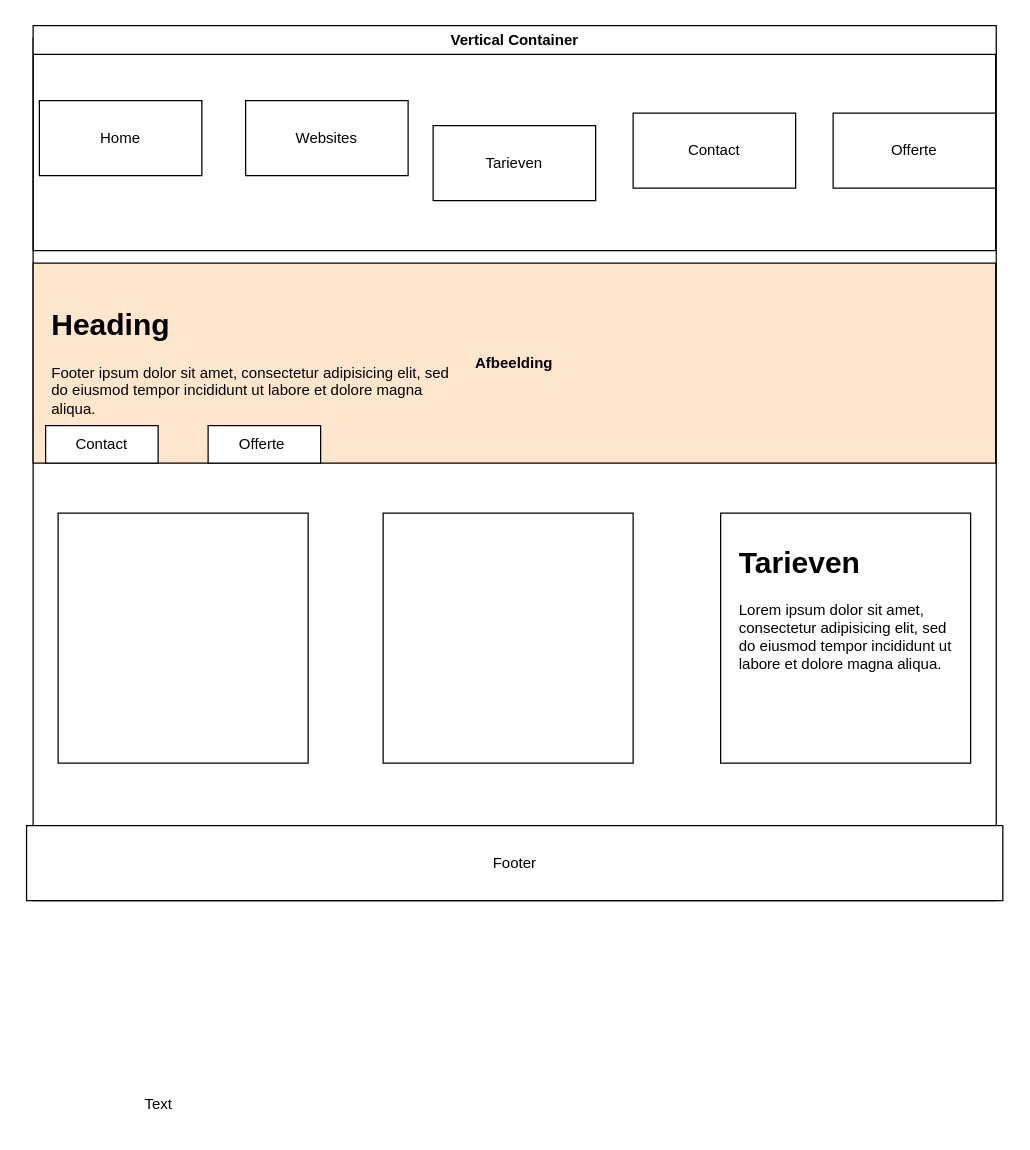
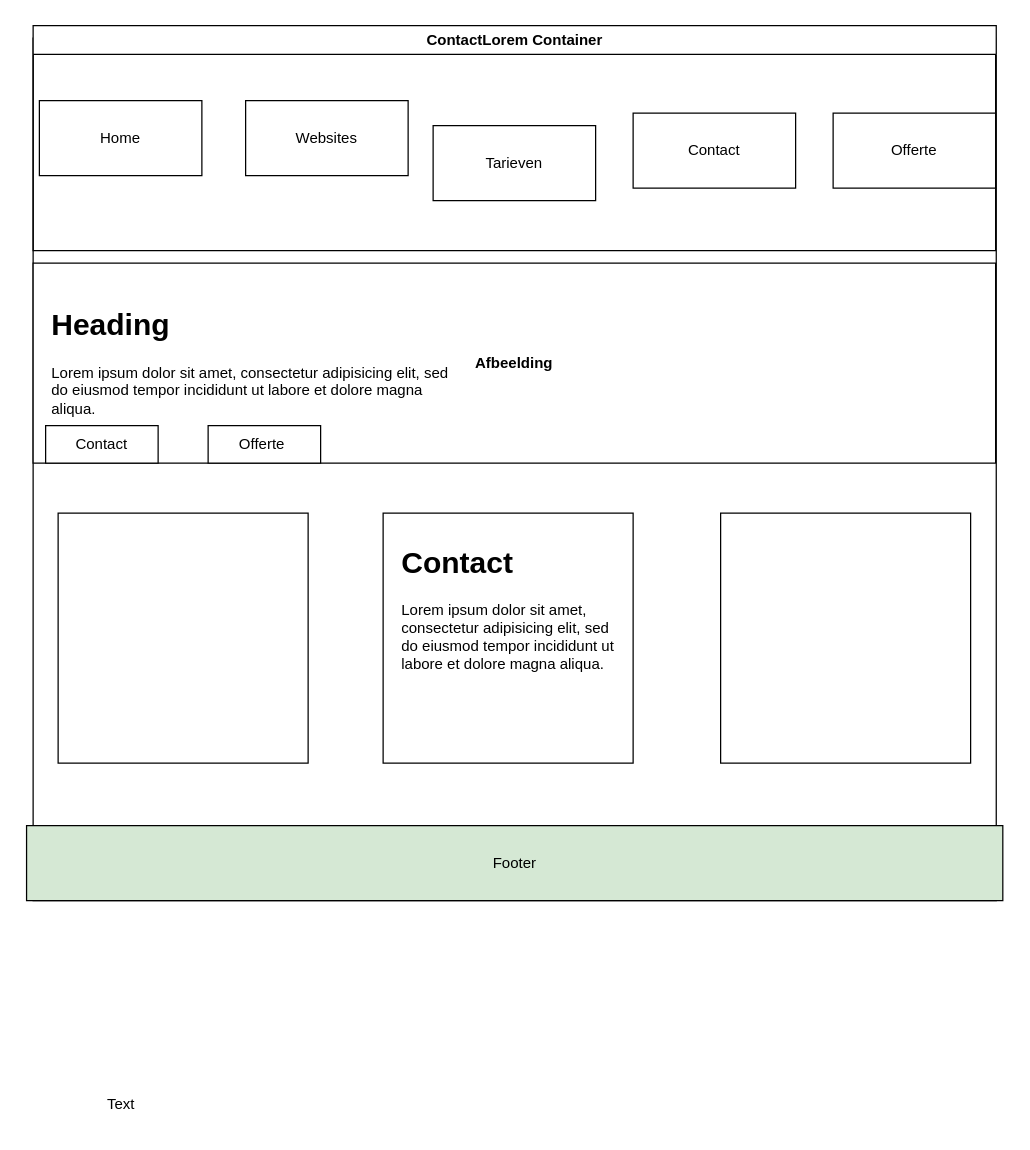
node "Vertical Container": label "Vertical Container" -> "ContactLorem Container"
node "HeadingFooter ipsum dolor sit amet, consectetur adipisicing elit, sed do eiusmod tempor incididunt ut labore et dolore magna aliqua.": label "HeadingFooter ipsum dolor sit amet, consectetur adipisicing elit, sed do eiusmod tempor incididunt ut labore et dolore magna aliqua." -> "HeadingLorem ipsum dolor sit amet, consectetur adipisicing elit, sed do eiusmod tempor incididunt ut labore et dolore magna aliqua."
node "Afbeelding": fillcolor #ffe6cc -> #ffffff
node "ContactLorem ipsum dolor sit amet, consectetur adipisicing elit, sed do eiusmod tempor incididunt ut labore et dolore magna aliqua.": added
node "TarievenLorem ipsum dolor sit amet, consectetur adipisicing elit, sed do eiusmod tempor incididunt ut labore et dolore magna aliqua.": removed
node "Footer": fillcolor #ffffff -> #d5e8d4
node "Text": moved (158, 1104) -> (121, 1104)
